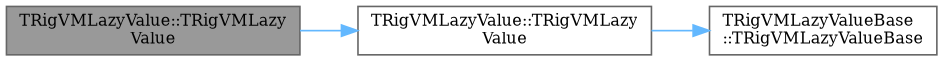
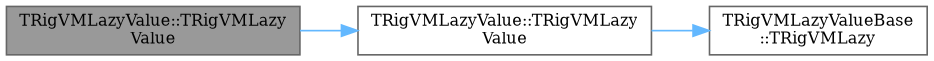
node "TRigVMLazyValueBase ::TRigVMLazyValueBase": label "TRigVMLazyValueBase ::TRigVMLazyValueBase" -> "TRigVMLazyValueBase ::TRigVMLazy"
